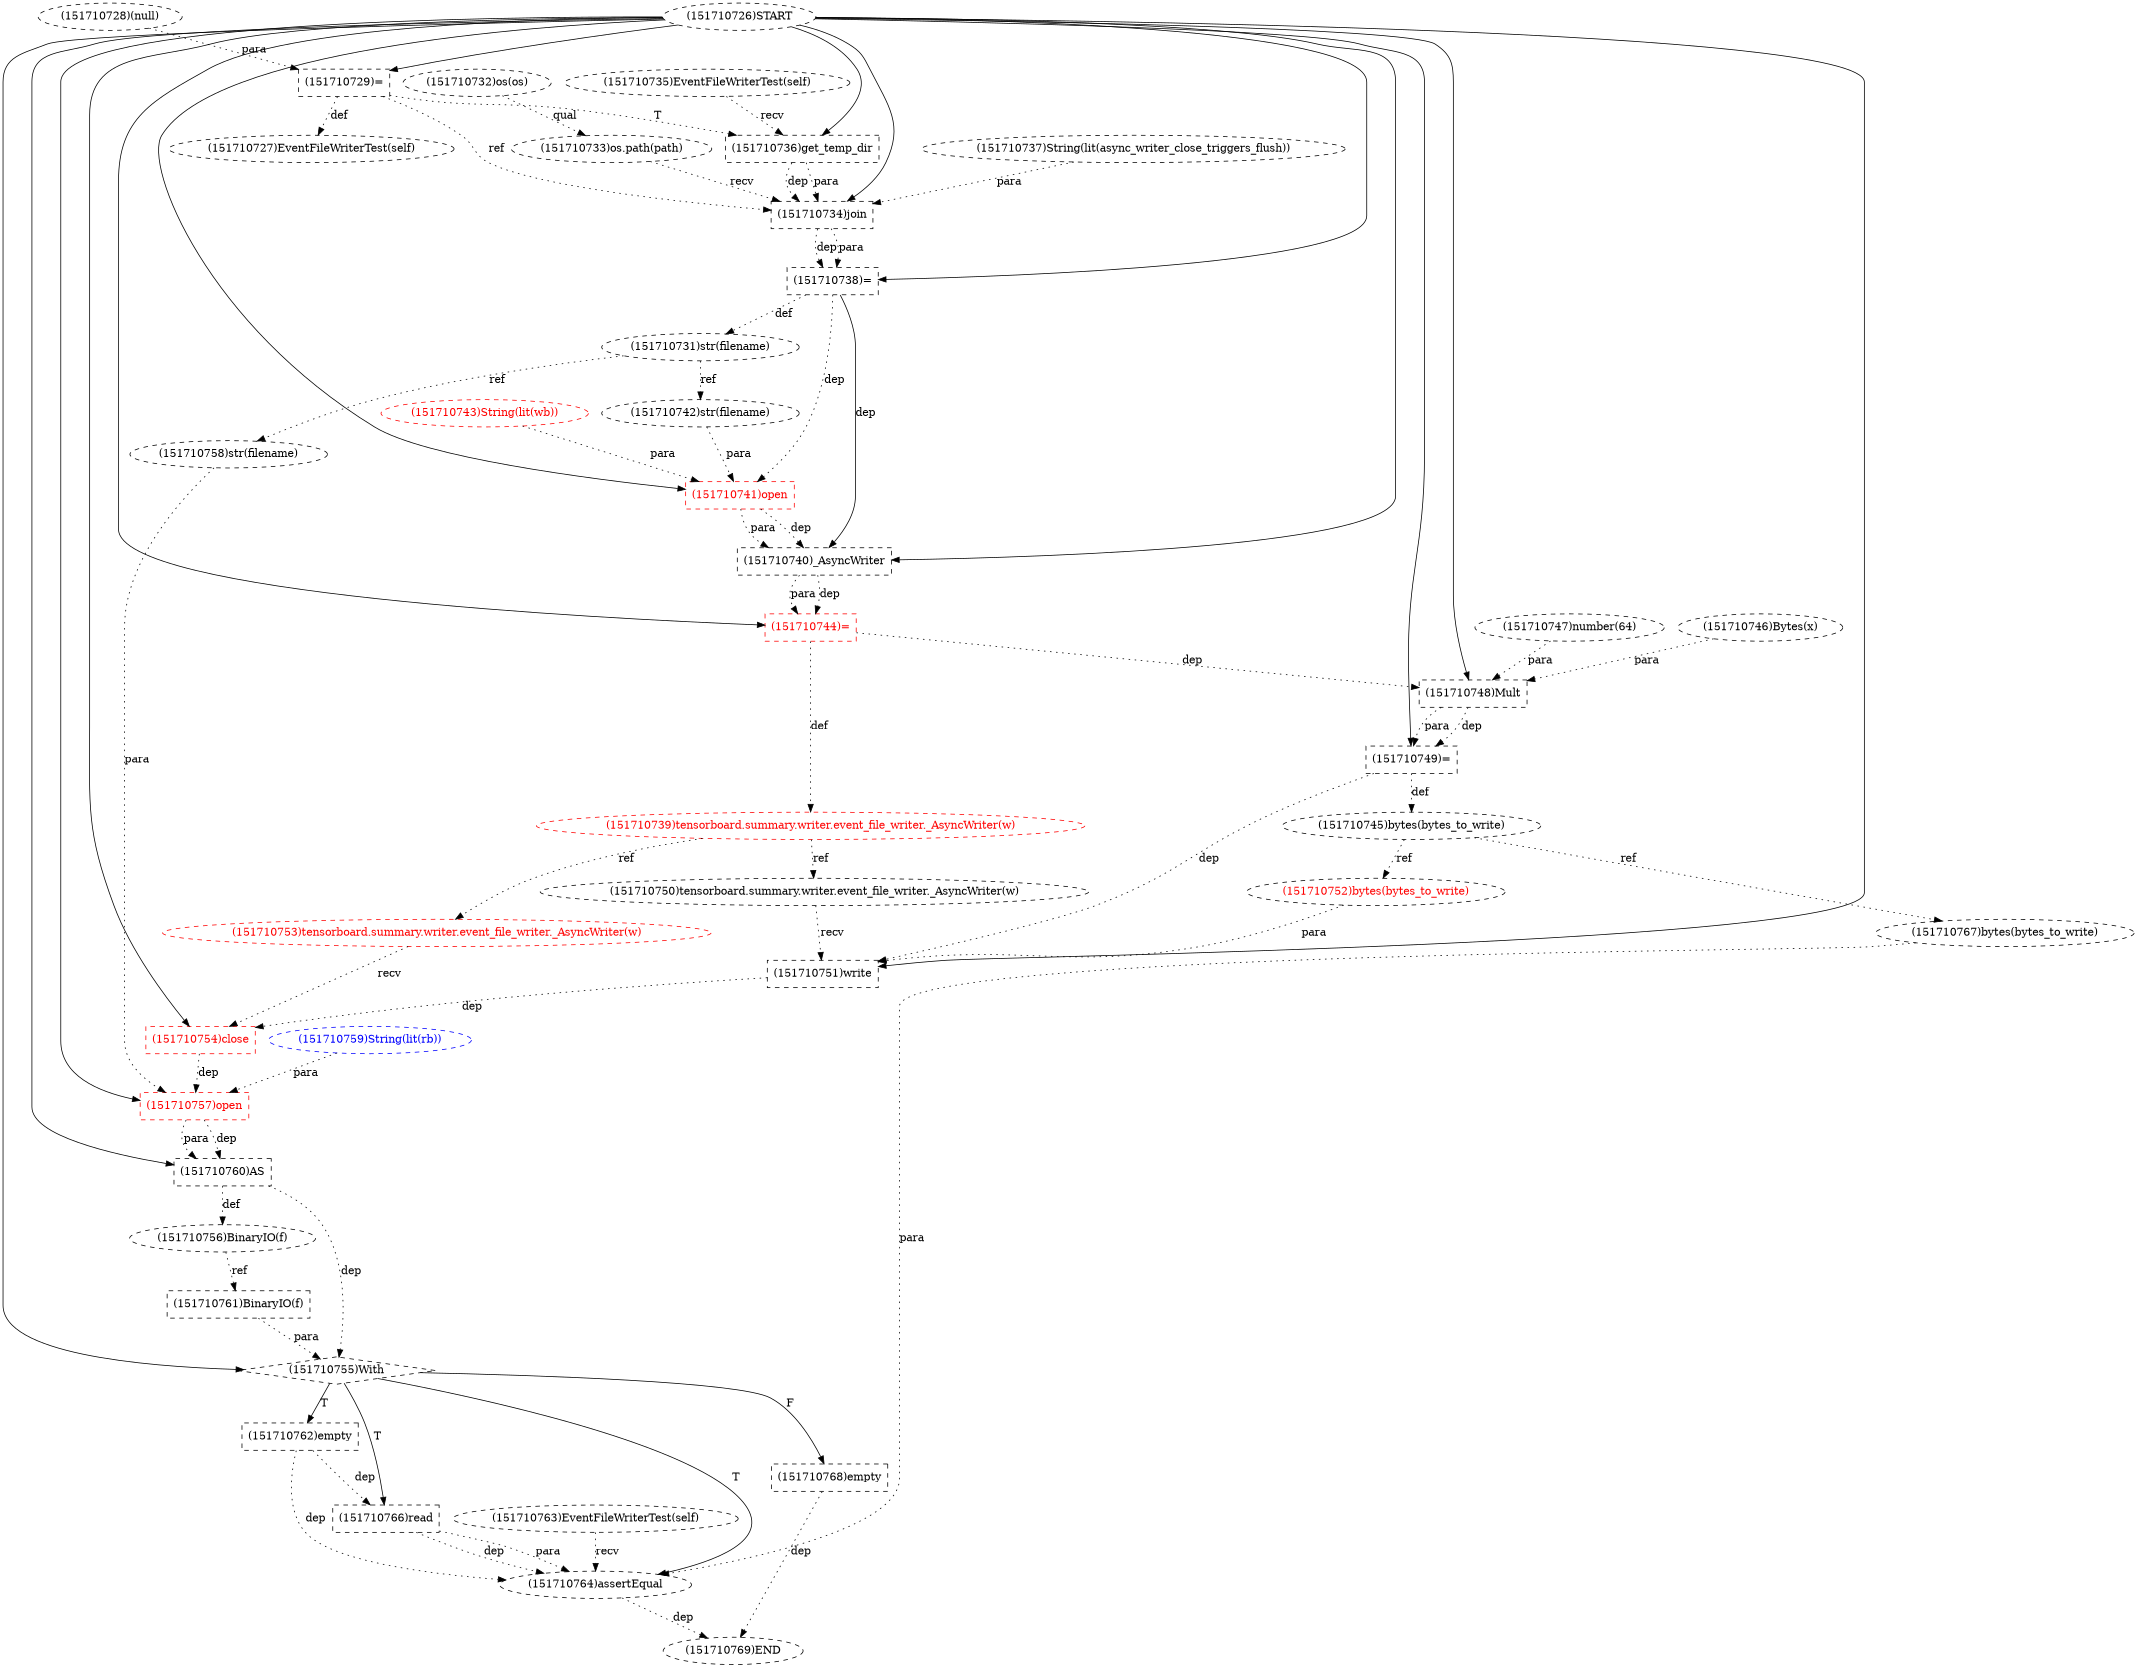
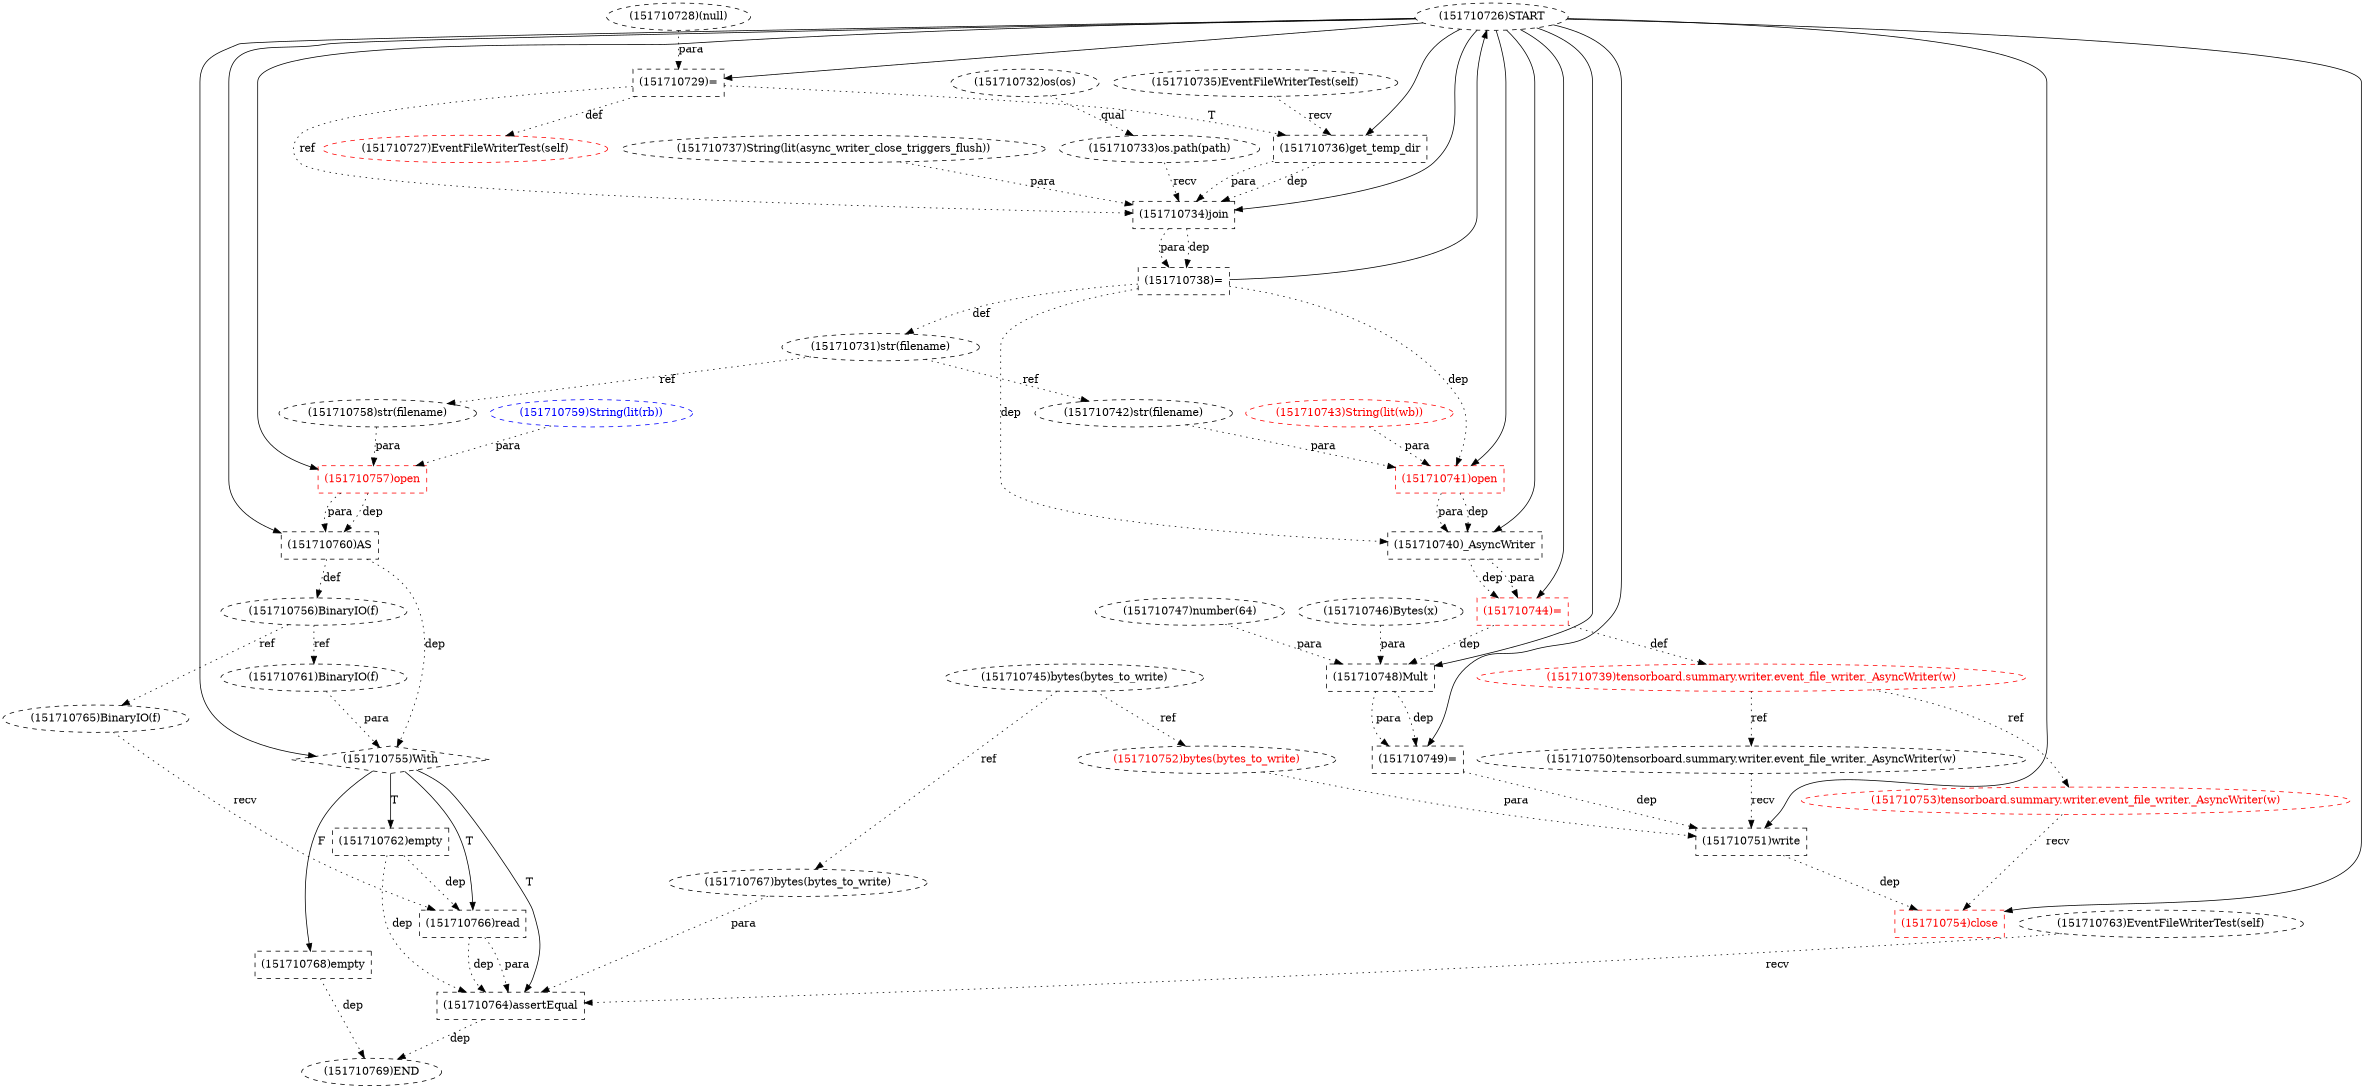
edge "(151710726)START" -> "(151710738)=": reversed
node "(151710727)EventFileWriterTest(self)": color black -> red
edge "(151710738)=" -> "(151710740)_AsyncWriter": style solid -> dotted
node "(151710765)BinaryIO(f)": added
edge "(151710749)=" -> "(151710745)bytes(bytes_to_write)": removed, label "def"
edge "(151710754)close" -> "(151710757)open": removed, label "dep"
node "(151710761)BinaryIO(f)": shape box -> ellipse
node "(151710764)assertEqual": shape ellipse -> box
